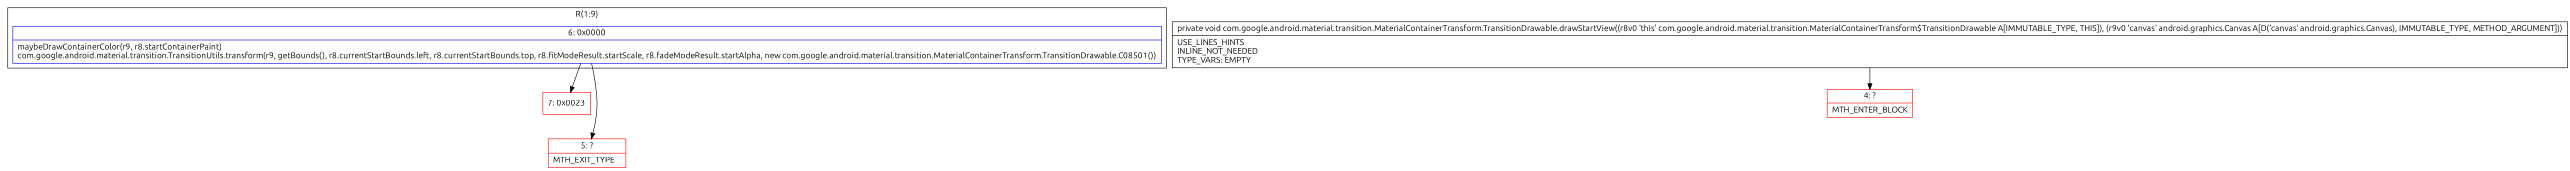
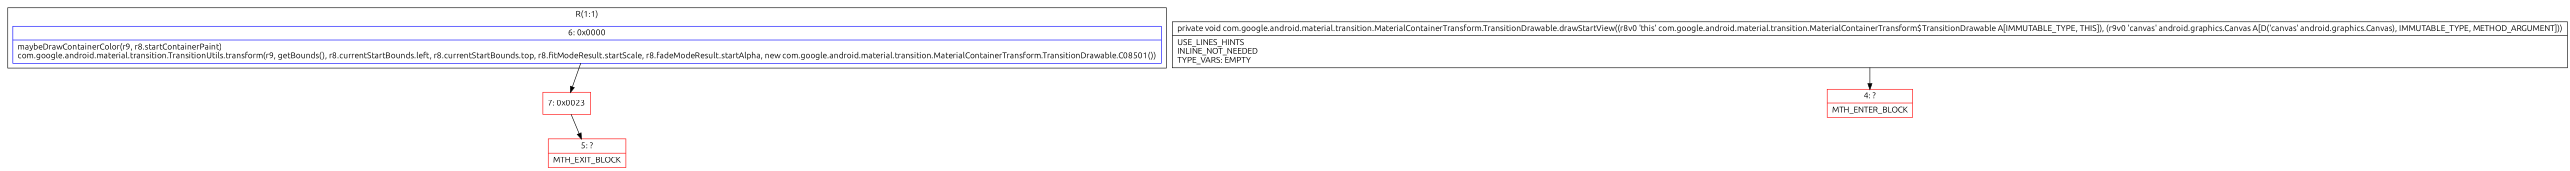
cluster "R(1:9)": label "R(1:9)" -> "R(1:1)"
edge "6: 0x0000" -> "5: ?": now "7: 0x0023" -> "5: ?"
node "5: ?": text "MTH_EXIT_TYPE" -> "MTH_EXIT_BLOCK"
